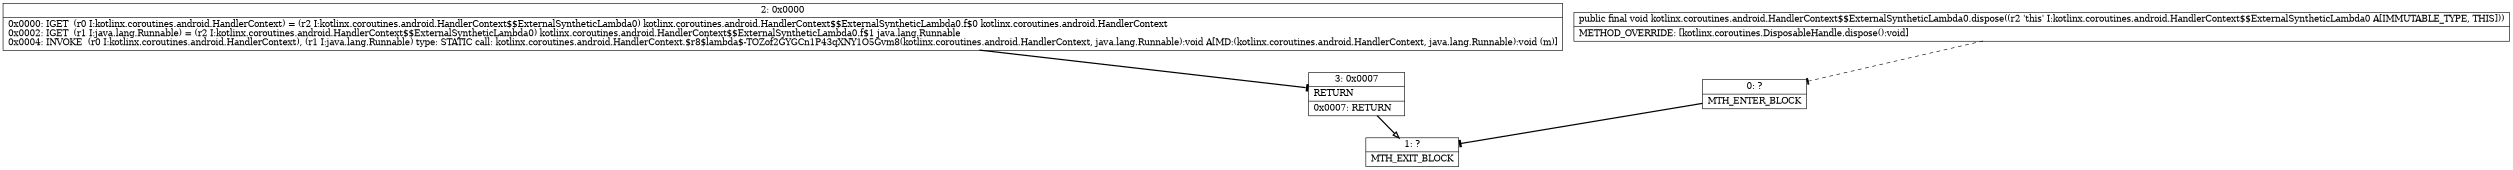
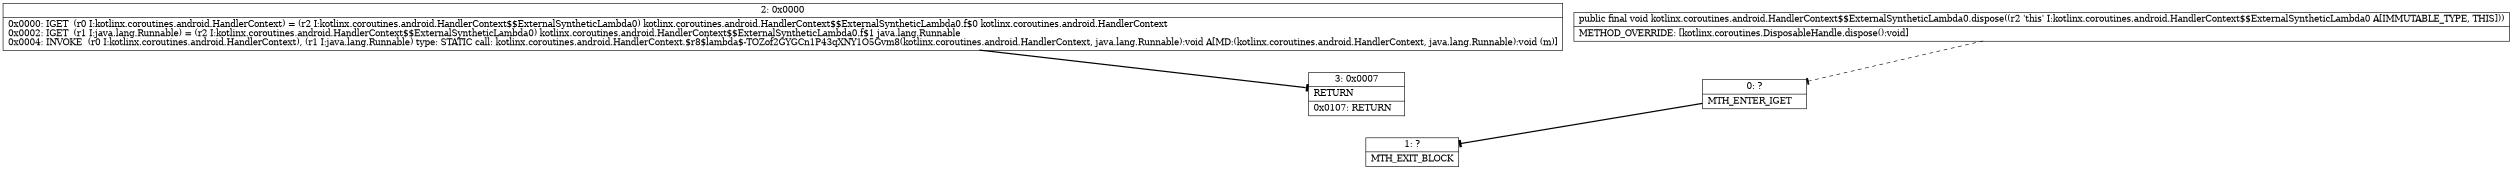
node "0: ?": text "MTH_ENTER_BLOCK" -> "MTH_ENTER_IGET"
node "3: 0x0007": text "0x0007: RETURN" -> "0x0107: RETURN"
edge "3: 0x0007" -> "1: ?": removed
